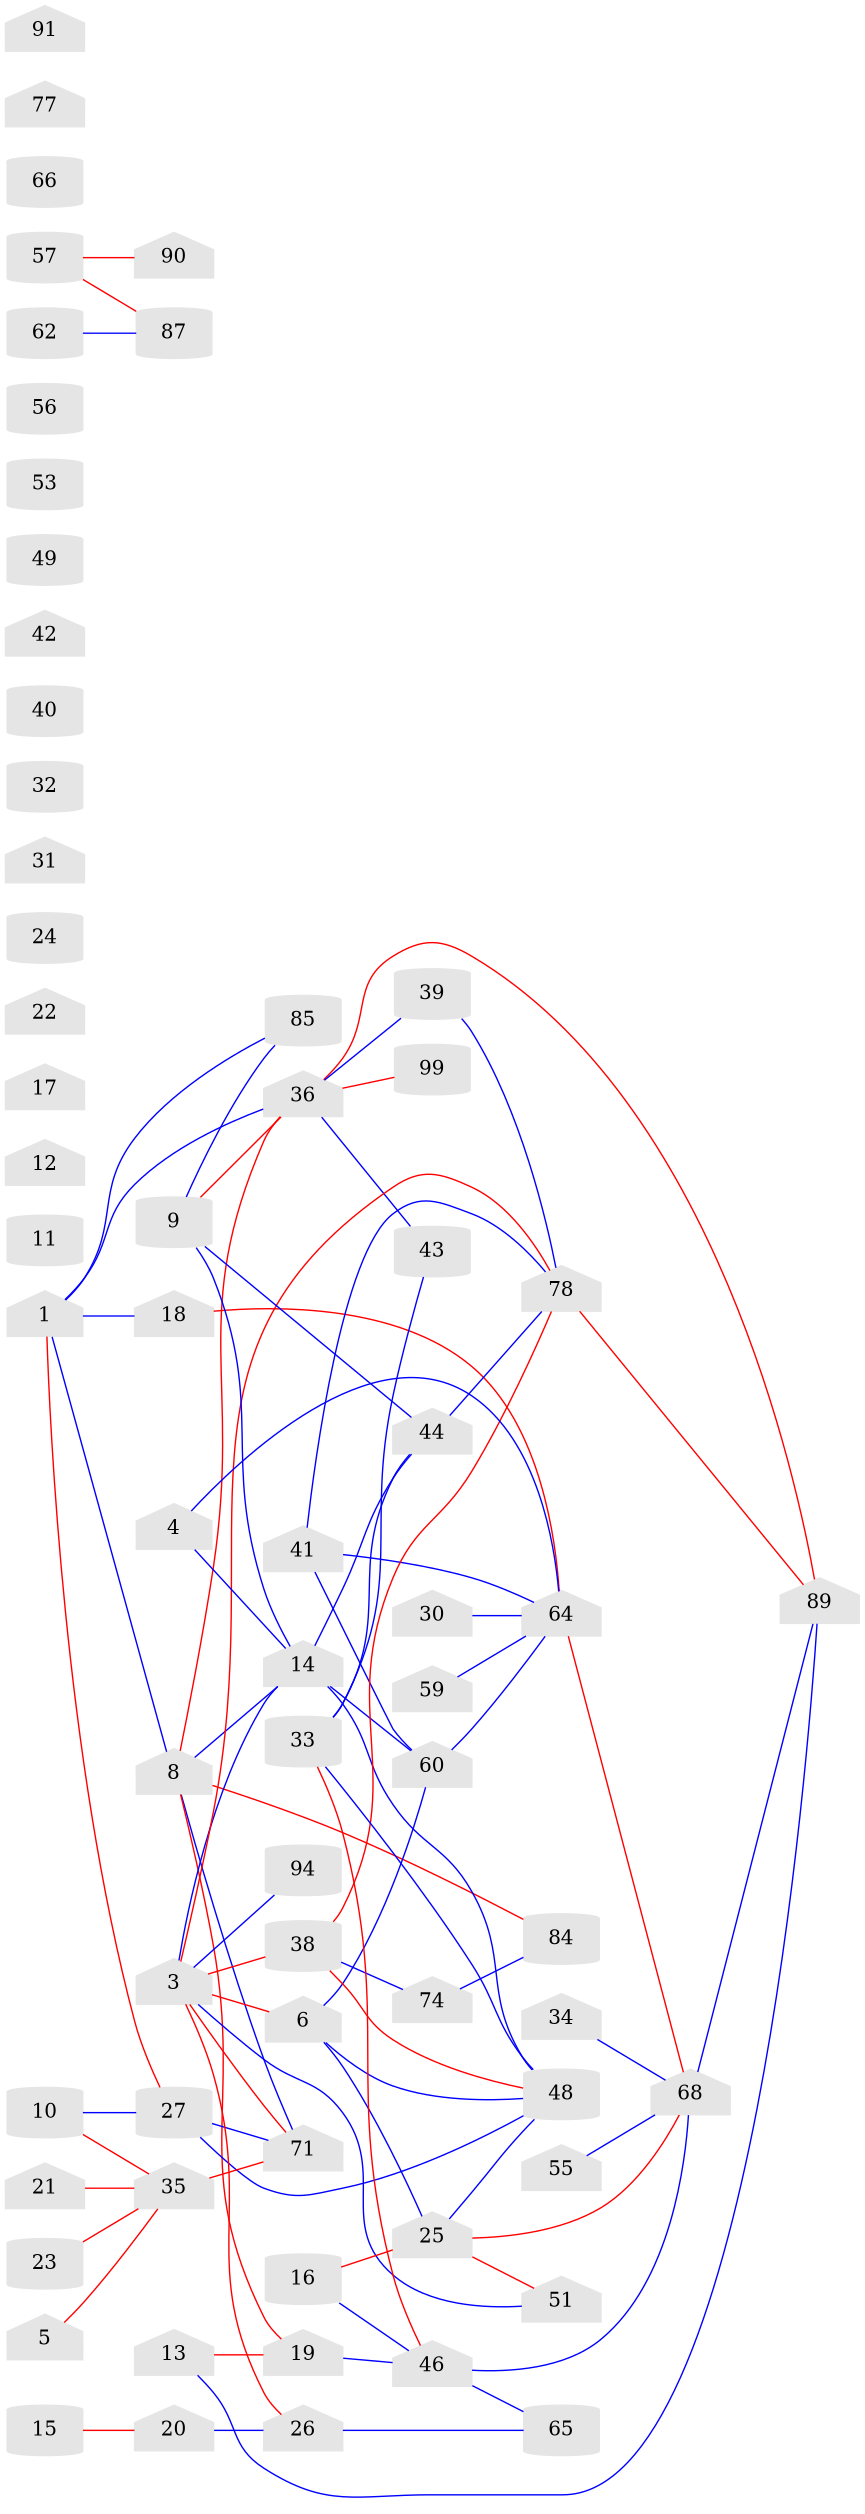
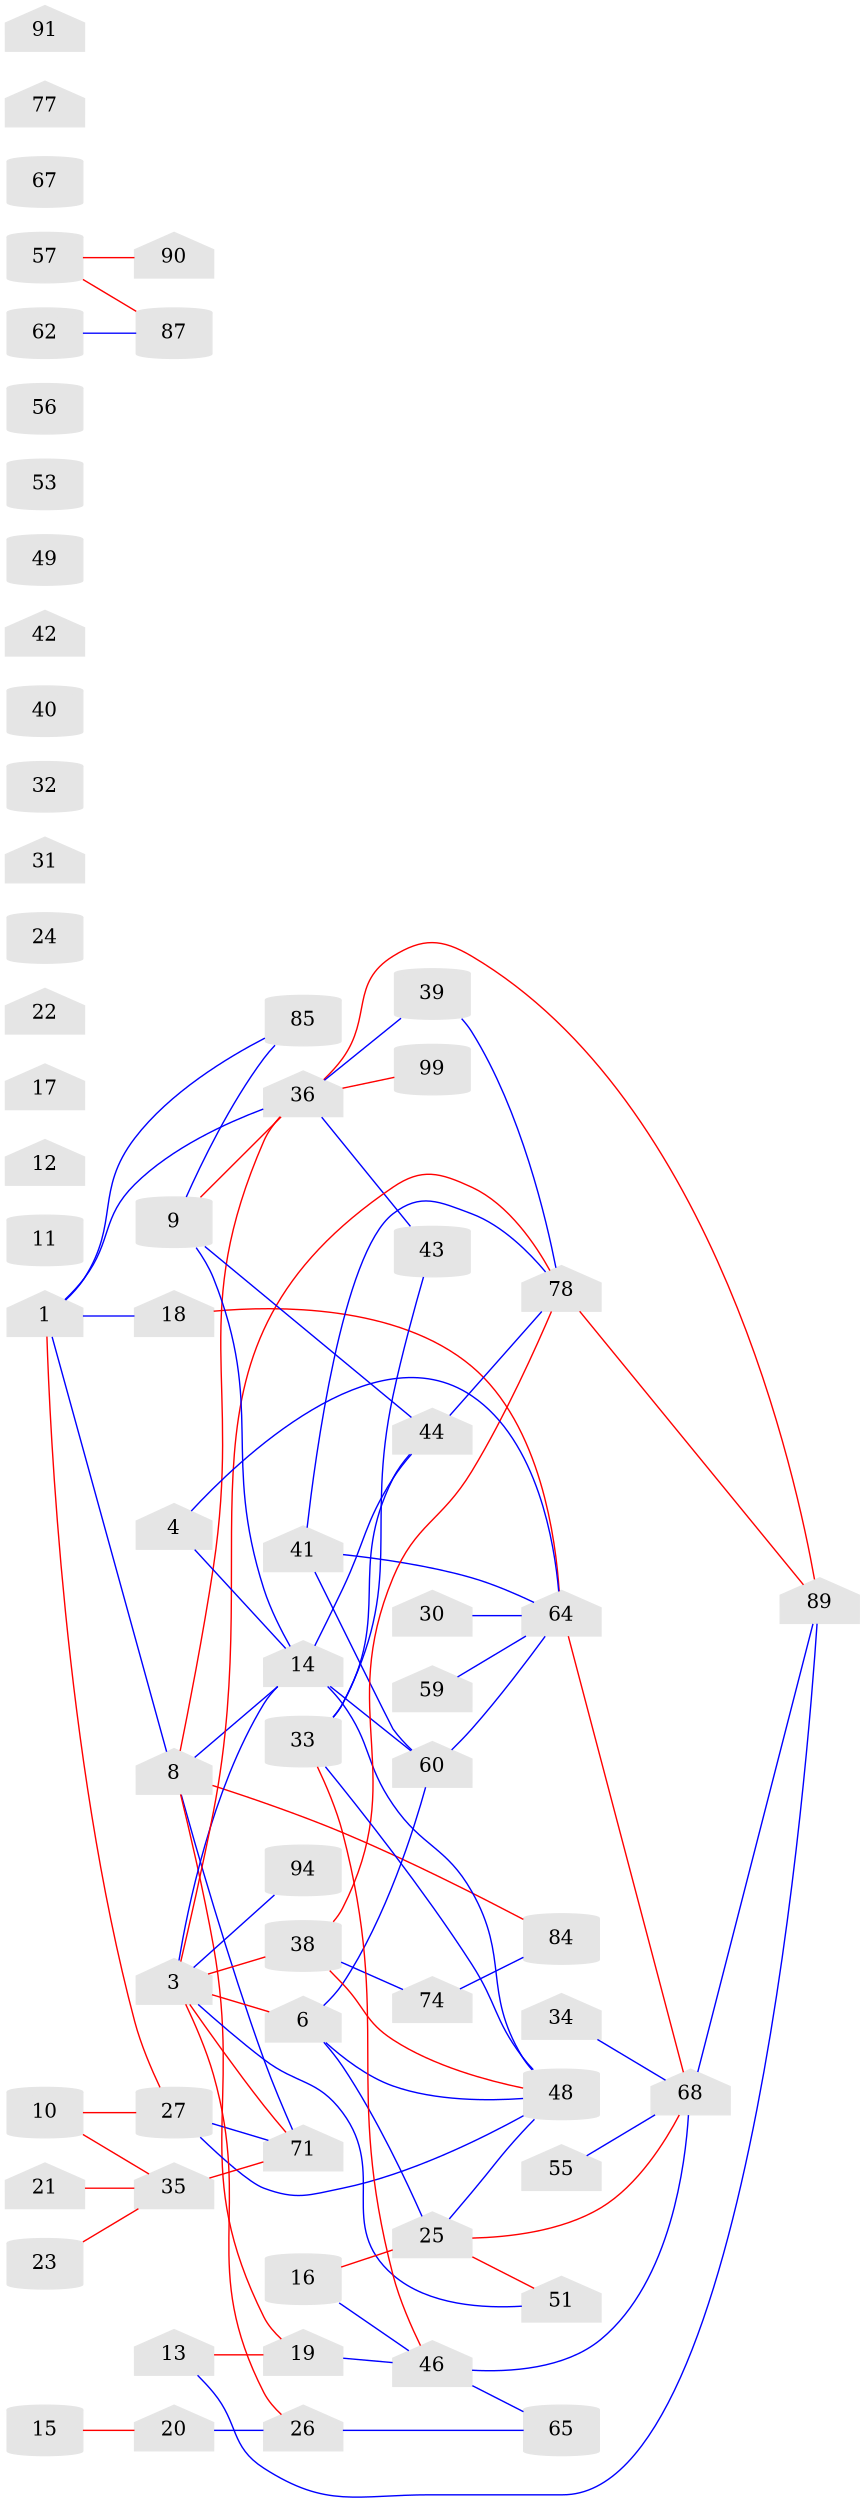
node "66": label "66" -> "67"
edge "10" -- "27": color blue -> red
node "5": removed
